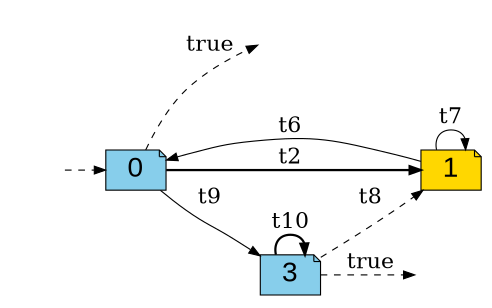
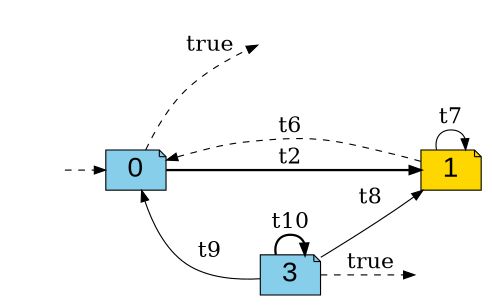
edge "1" -> "0": style solid -> dashed
edge "0" -> "3": reversed
edge "3" -> "1": style dashed -> solid
